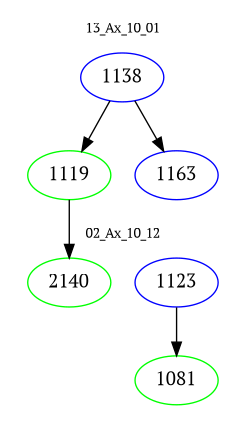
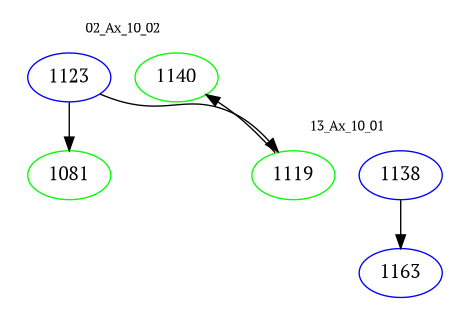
edge "1138" -> "1119": now "1123" -> "1119"
cluster "02_Ax_10_12": label "02_Ax_10_12" -> "02_Ax_10_02"
node "2140": label "2140" -> "1140"
